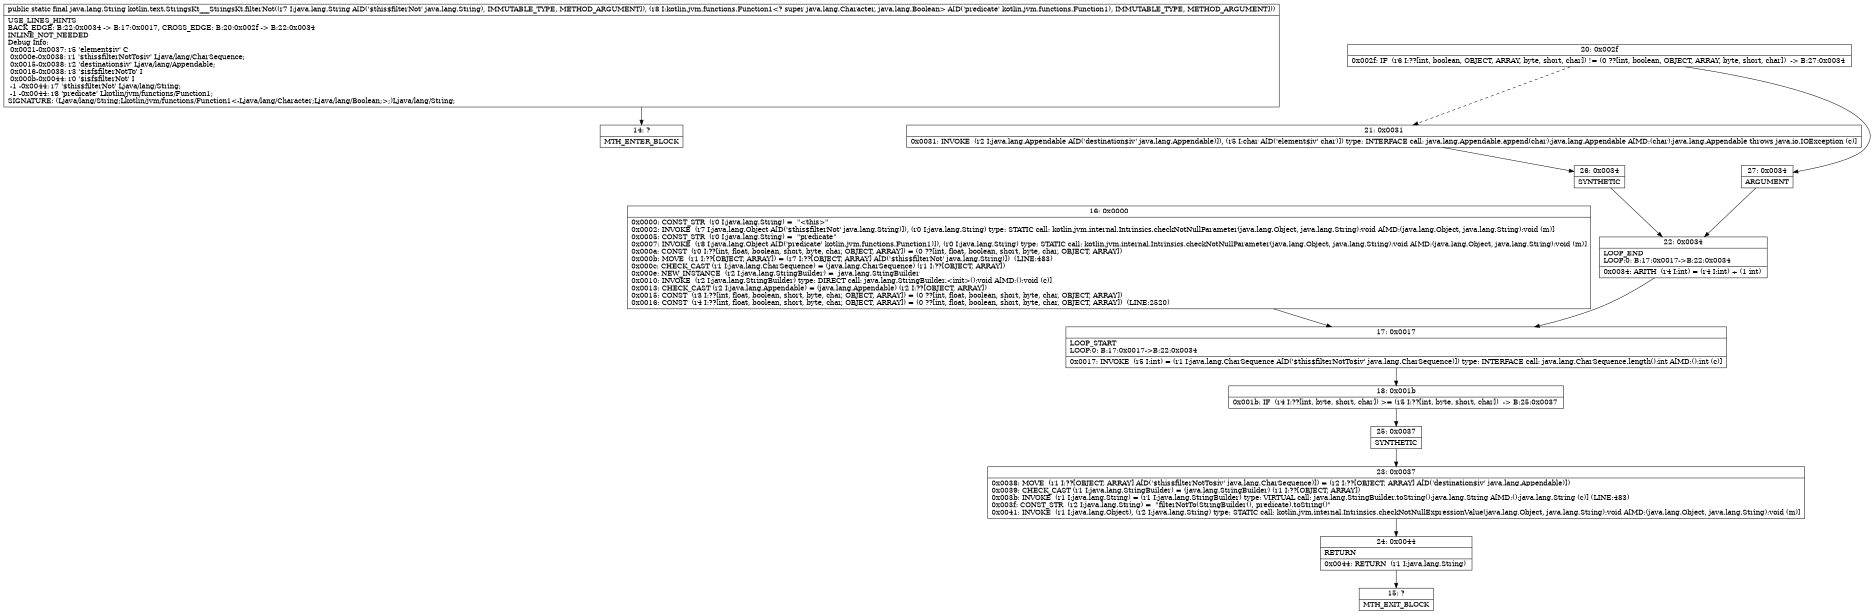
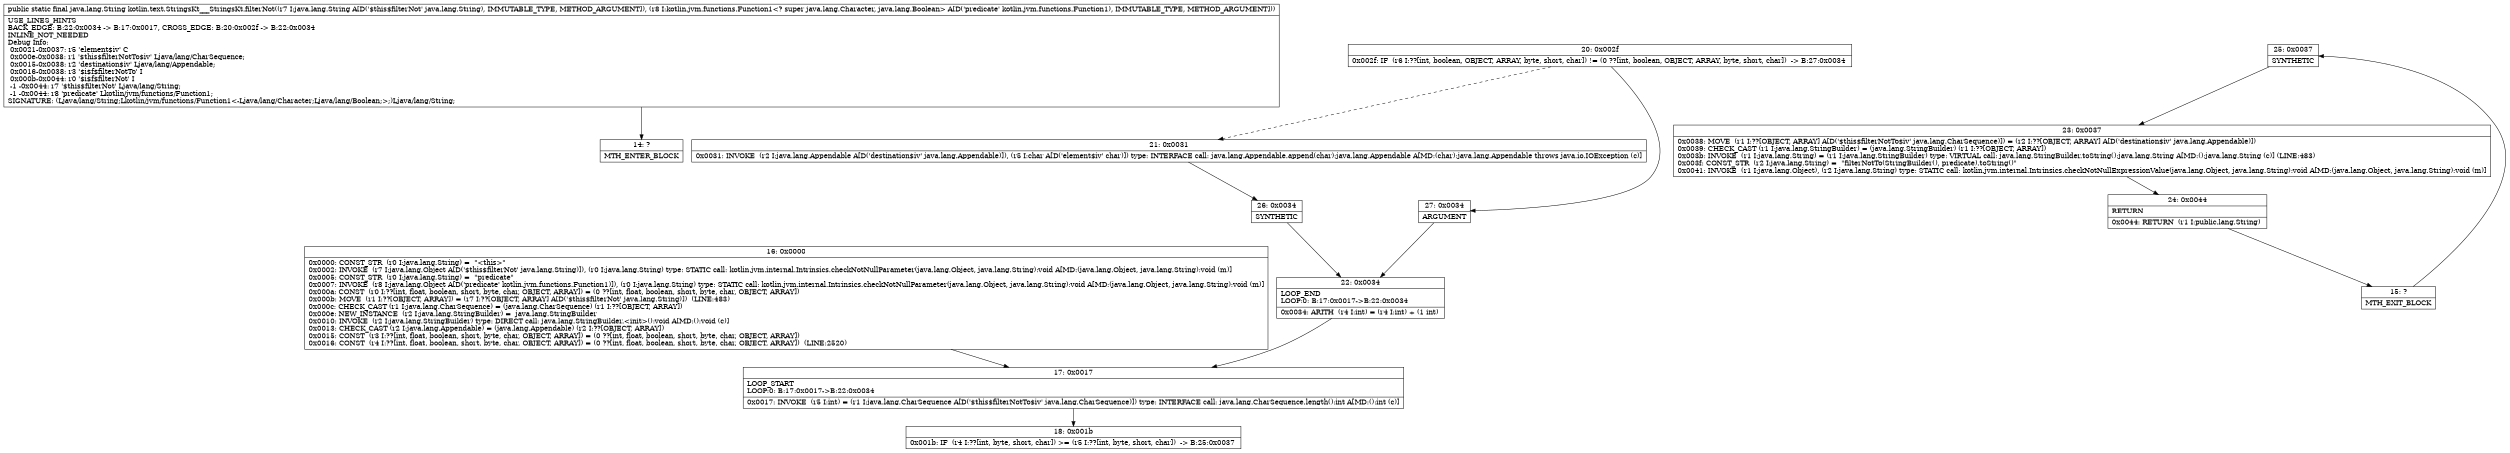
edge "18: 0x001b" -> "25: 0x0037": now "15: ?" -> "25: 0x0037"
node "24: 0x0044": text "0x0044: RETURN  (r1 I:java.lang.String)" -> "0x0044: RETURN  (r1 I:public.lang.String)"
